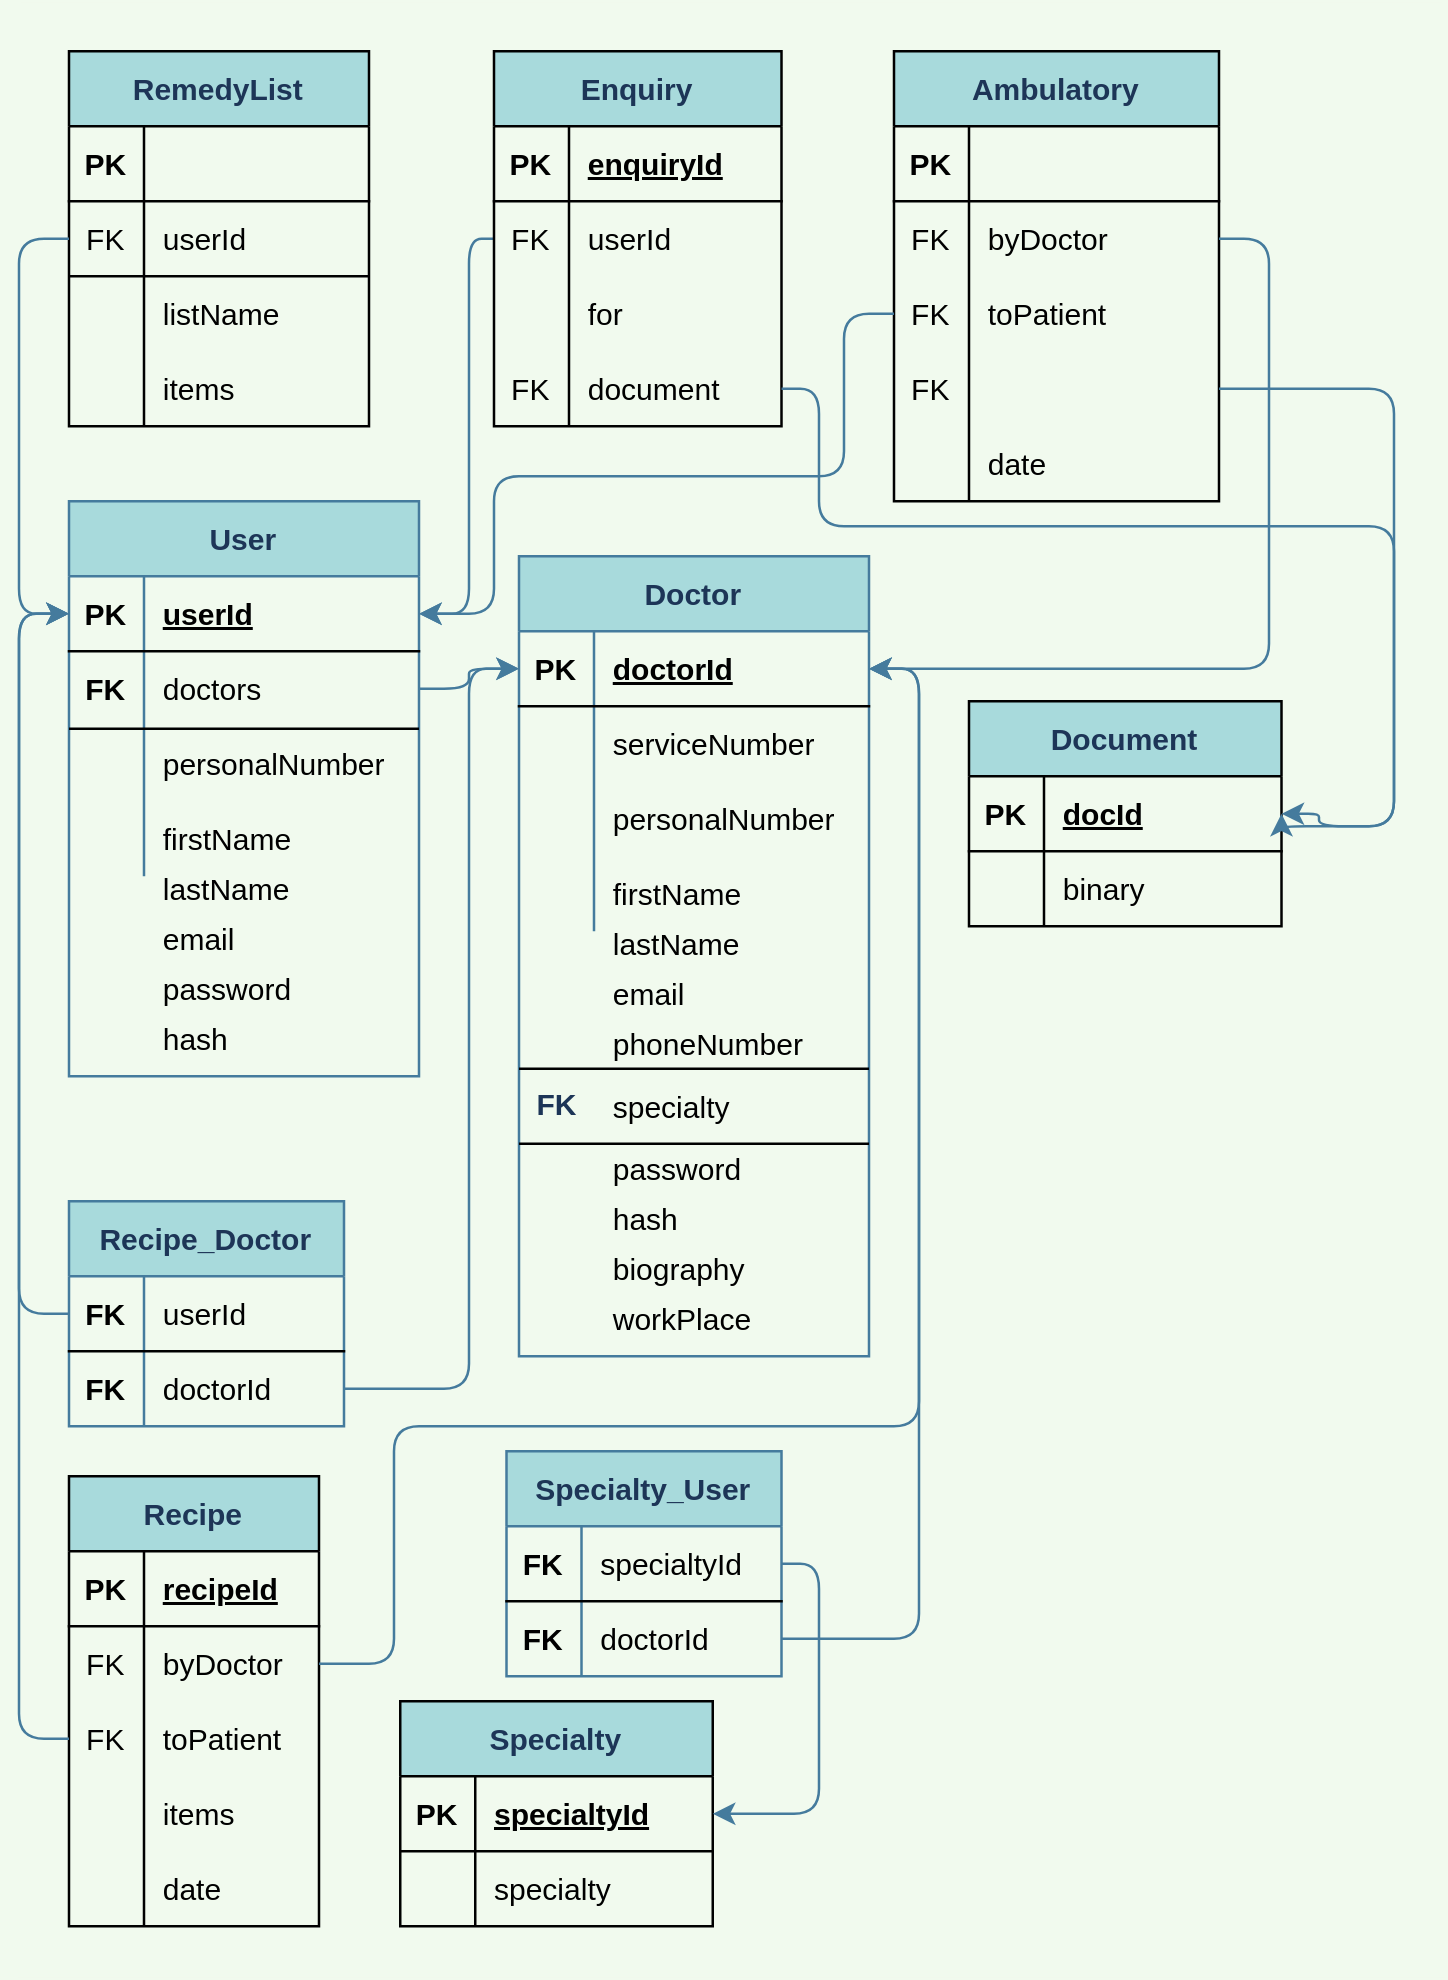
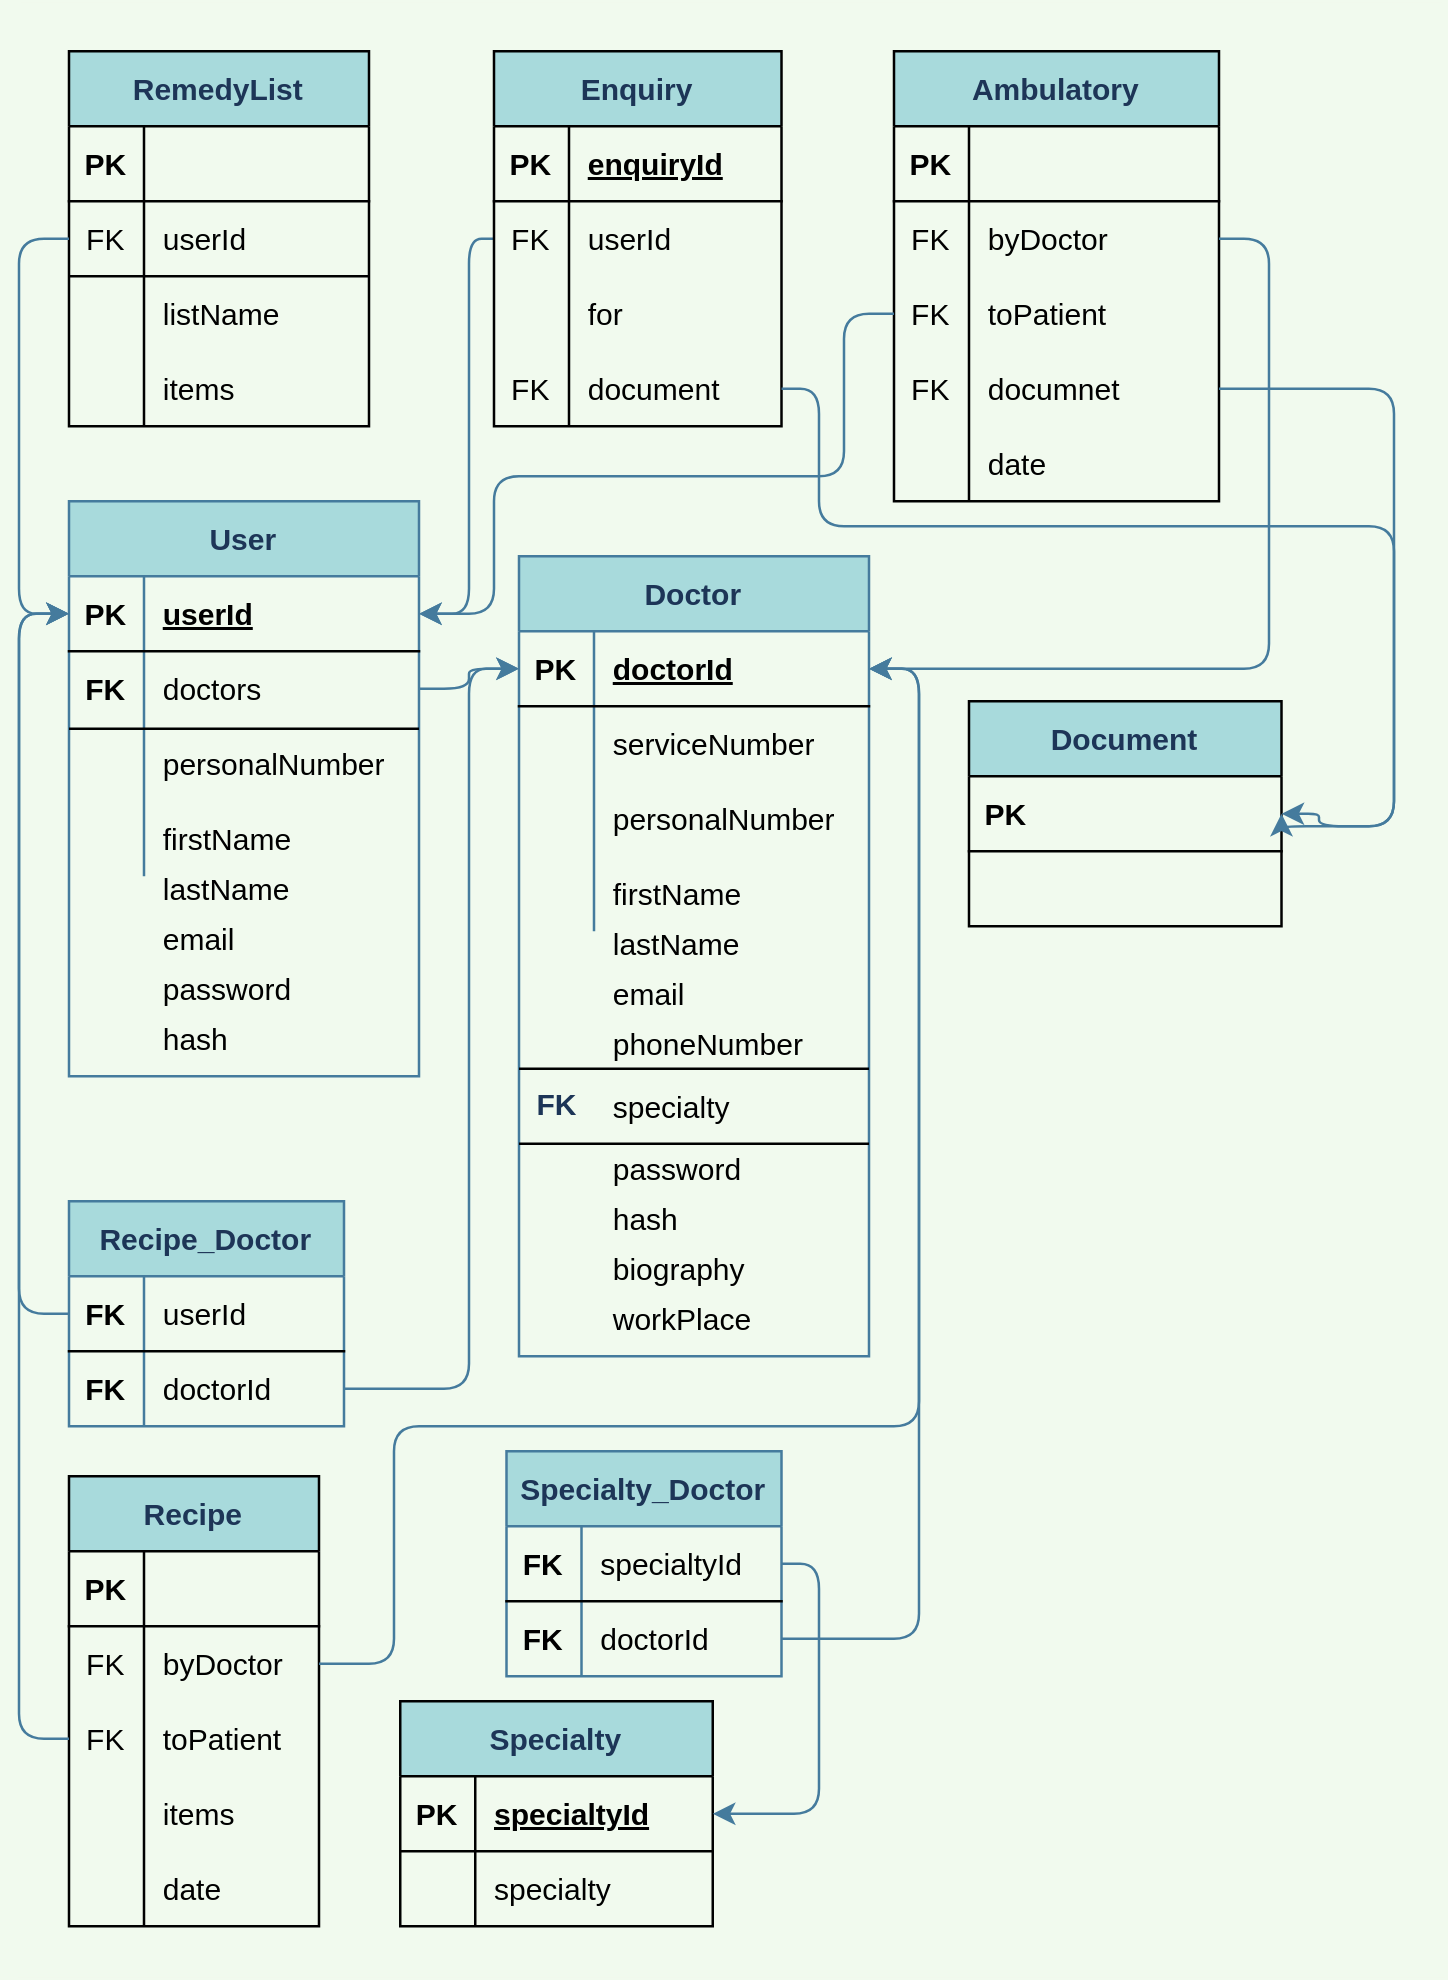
node "documnet": added
node "docId": removed
node "binary": removed
node "Specialty_User": label "Specialty_User" -> "Specialty_Doctor"
node "recipeId": removed
